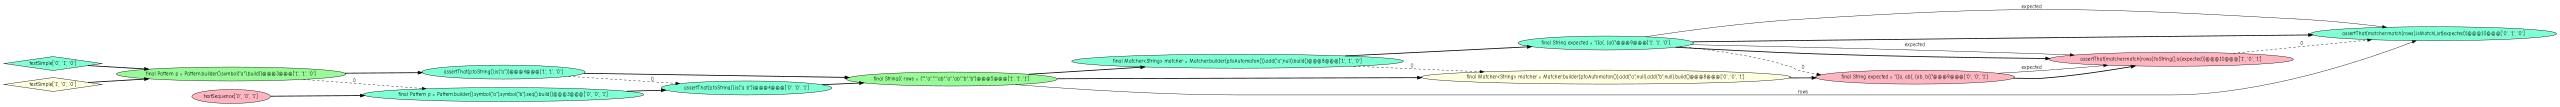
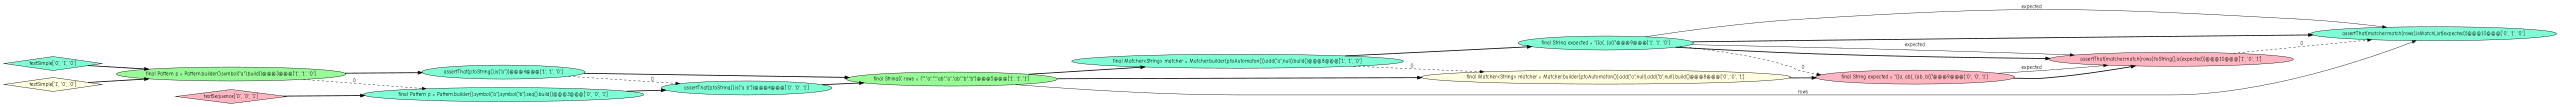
node "testSequence['0', '0', '1']": shape ellipse -> diamond
